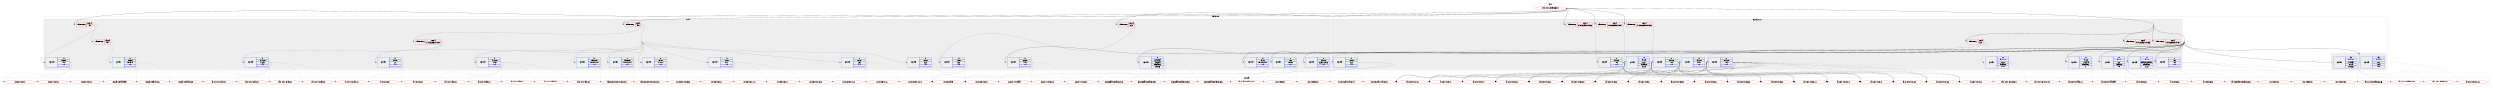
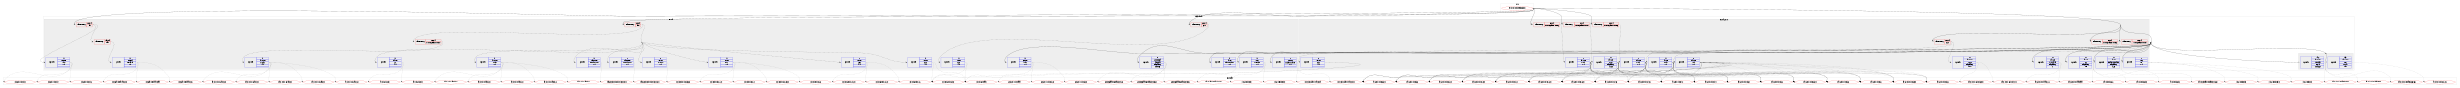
node "app-portage/elt-patches-20170317": removed
node "dev-misc/python-3.5.4-r1": label "dev-misc/python-3.5.4-r1" -> "dev-lang/python-3.5.4-r1"
